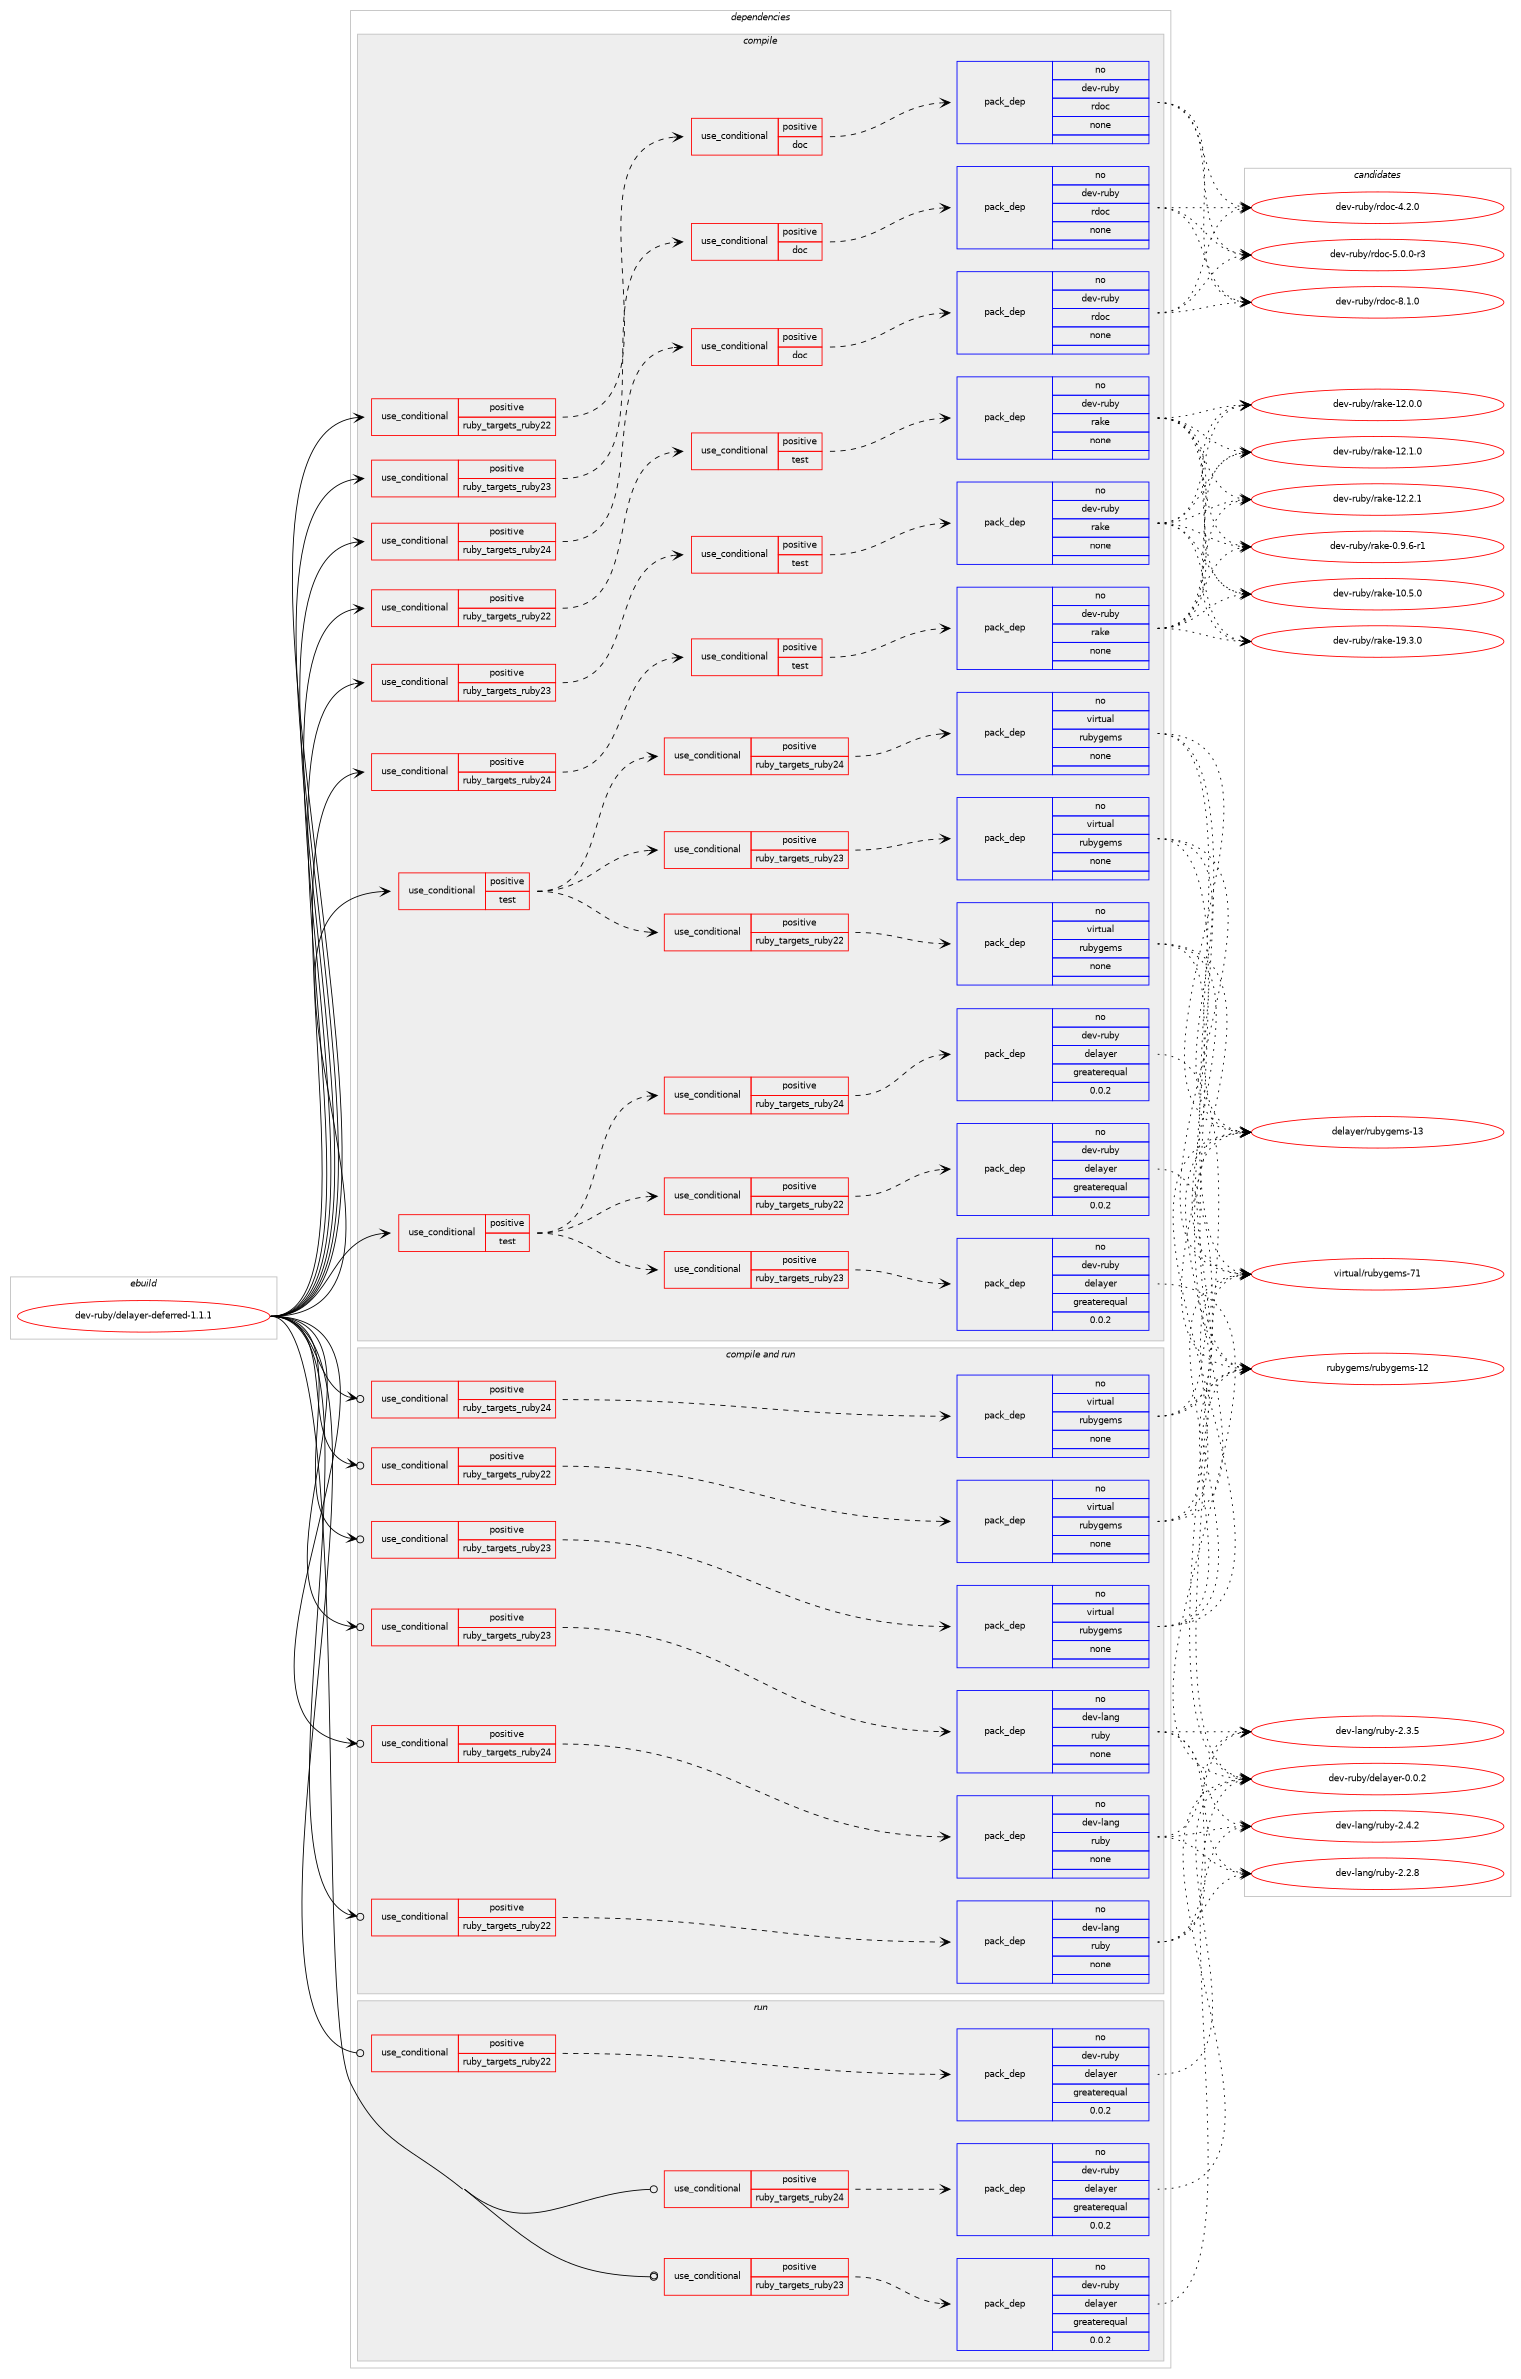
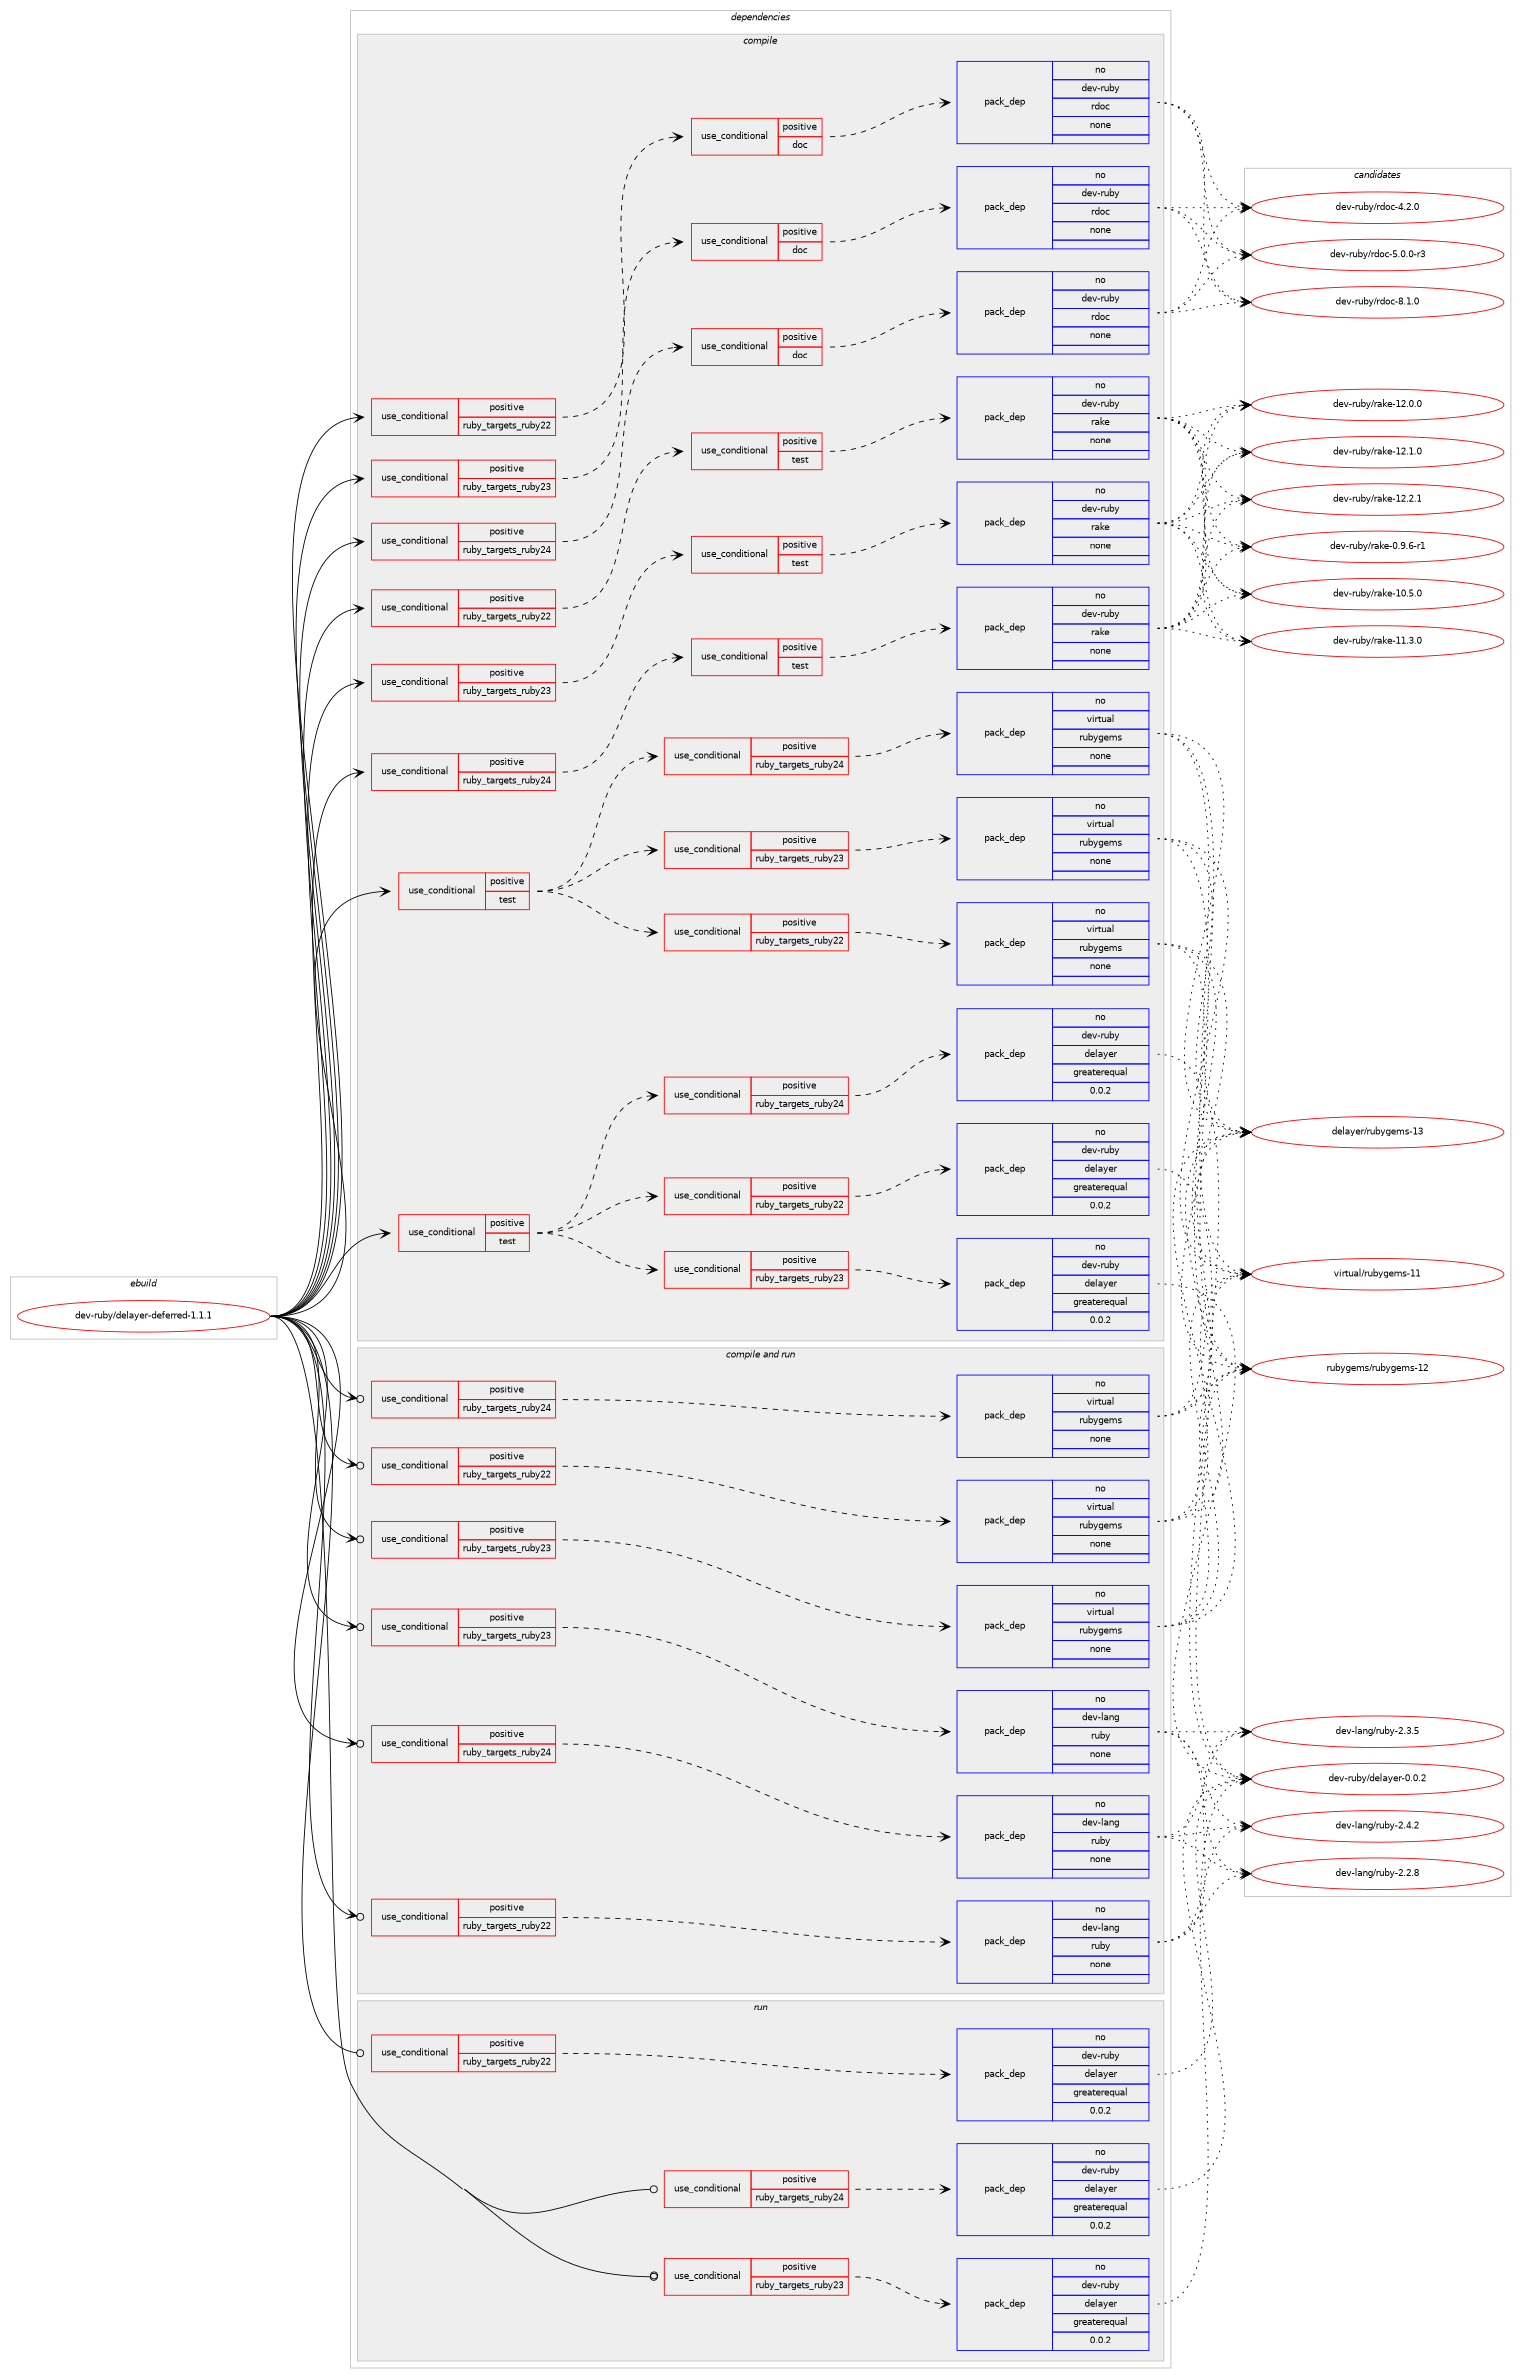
node "dev-ruby/rake-19.3.0": label "dev-ruby/rake-19.3.0" -> "dev-ruby/rake-11.3.0"
node "virtual/rubygems-71": label "virtual/rubygems-71" -> "virtual/rubygems-11"
